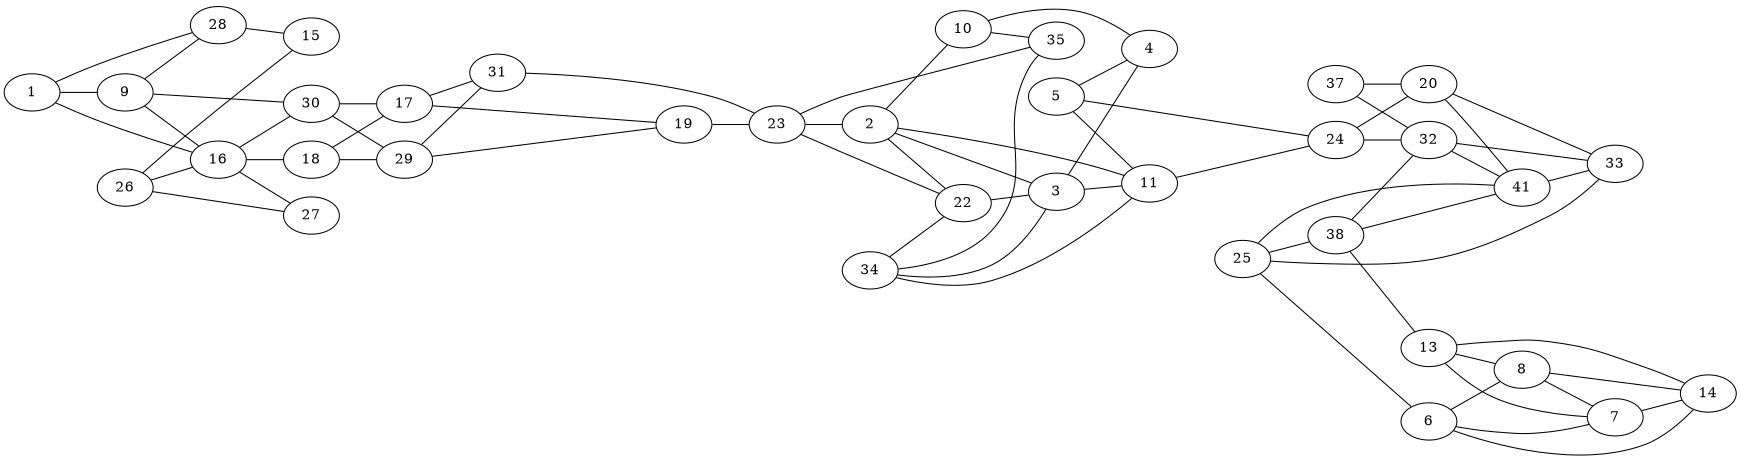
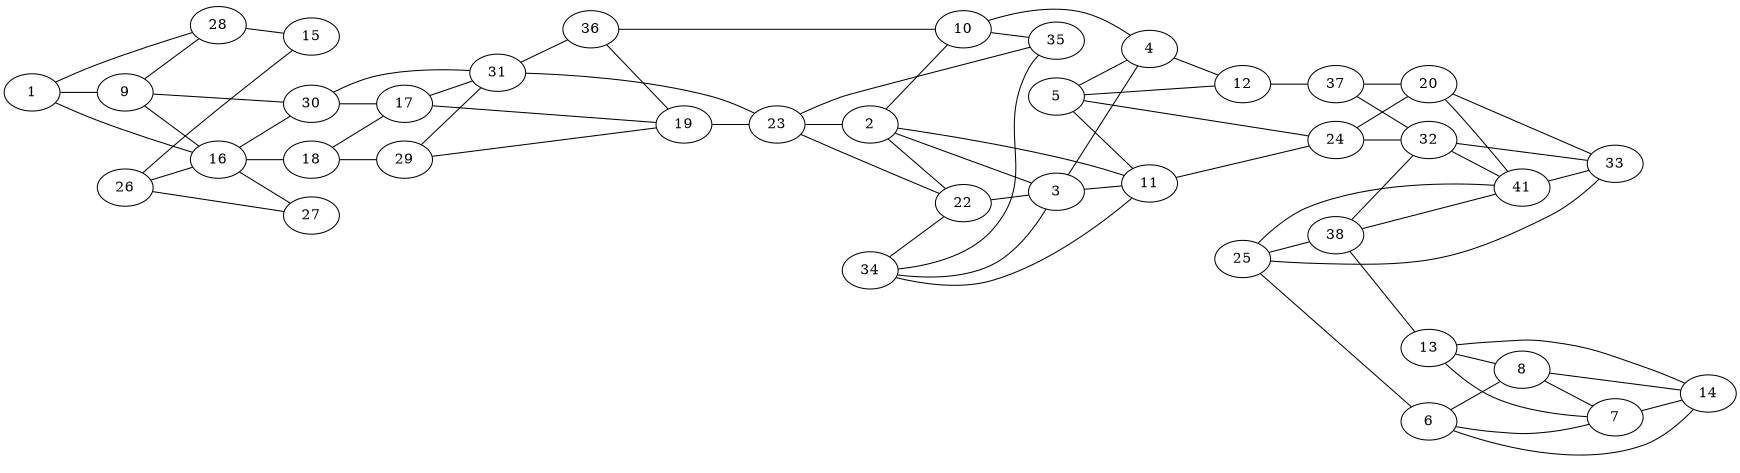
node "36": added
node "12": added
edge "30" -- "29": now "30" -- "31"
